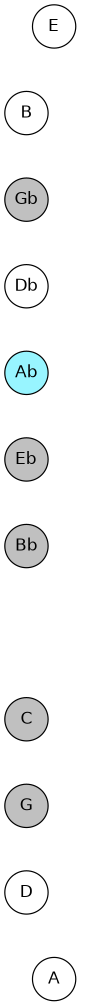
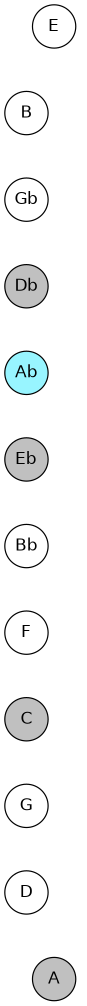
node "Gb": fillcolor gray -> white
node "Db": fillcolor white -> gray
node "Bb": fillcolor gray -> white
node "F": added
node "G": fillcolor gray -> white
node "A": fillcolor white -> gray
